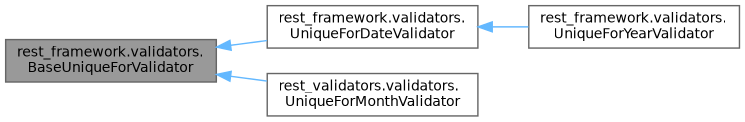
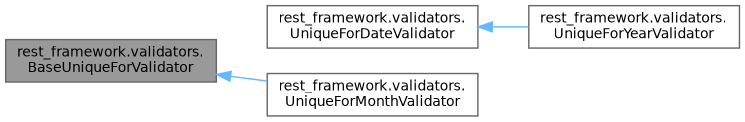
edge "rest_framework.validators. UniqueForDateValidator" -> "rest_framework.validators. BaseUniqueForValidator": removed
node "rest_validators.validators. UniqueForMonthValidator": label "rest_validators.validators. UniqueForMonthValidator" -> "rest_framework.validators. UniqueForMonthValidator"
